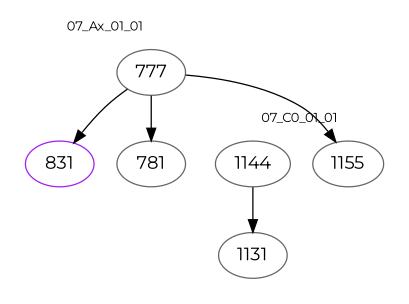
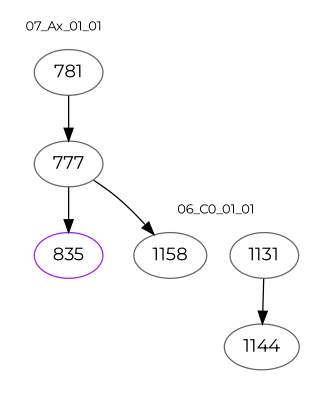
edge "777" -> "781": reversed
cluster "07_C0_01_01": label "07_C0_01_01" -> "06_C0_01_01"
node "831": label "831" -> "835"
node "1155": label "1155" -> "1158"
edge "1144" -> "1131": reversed
